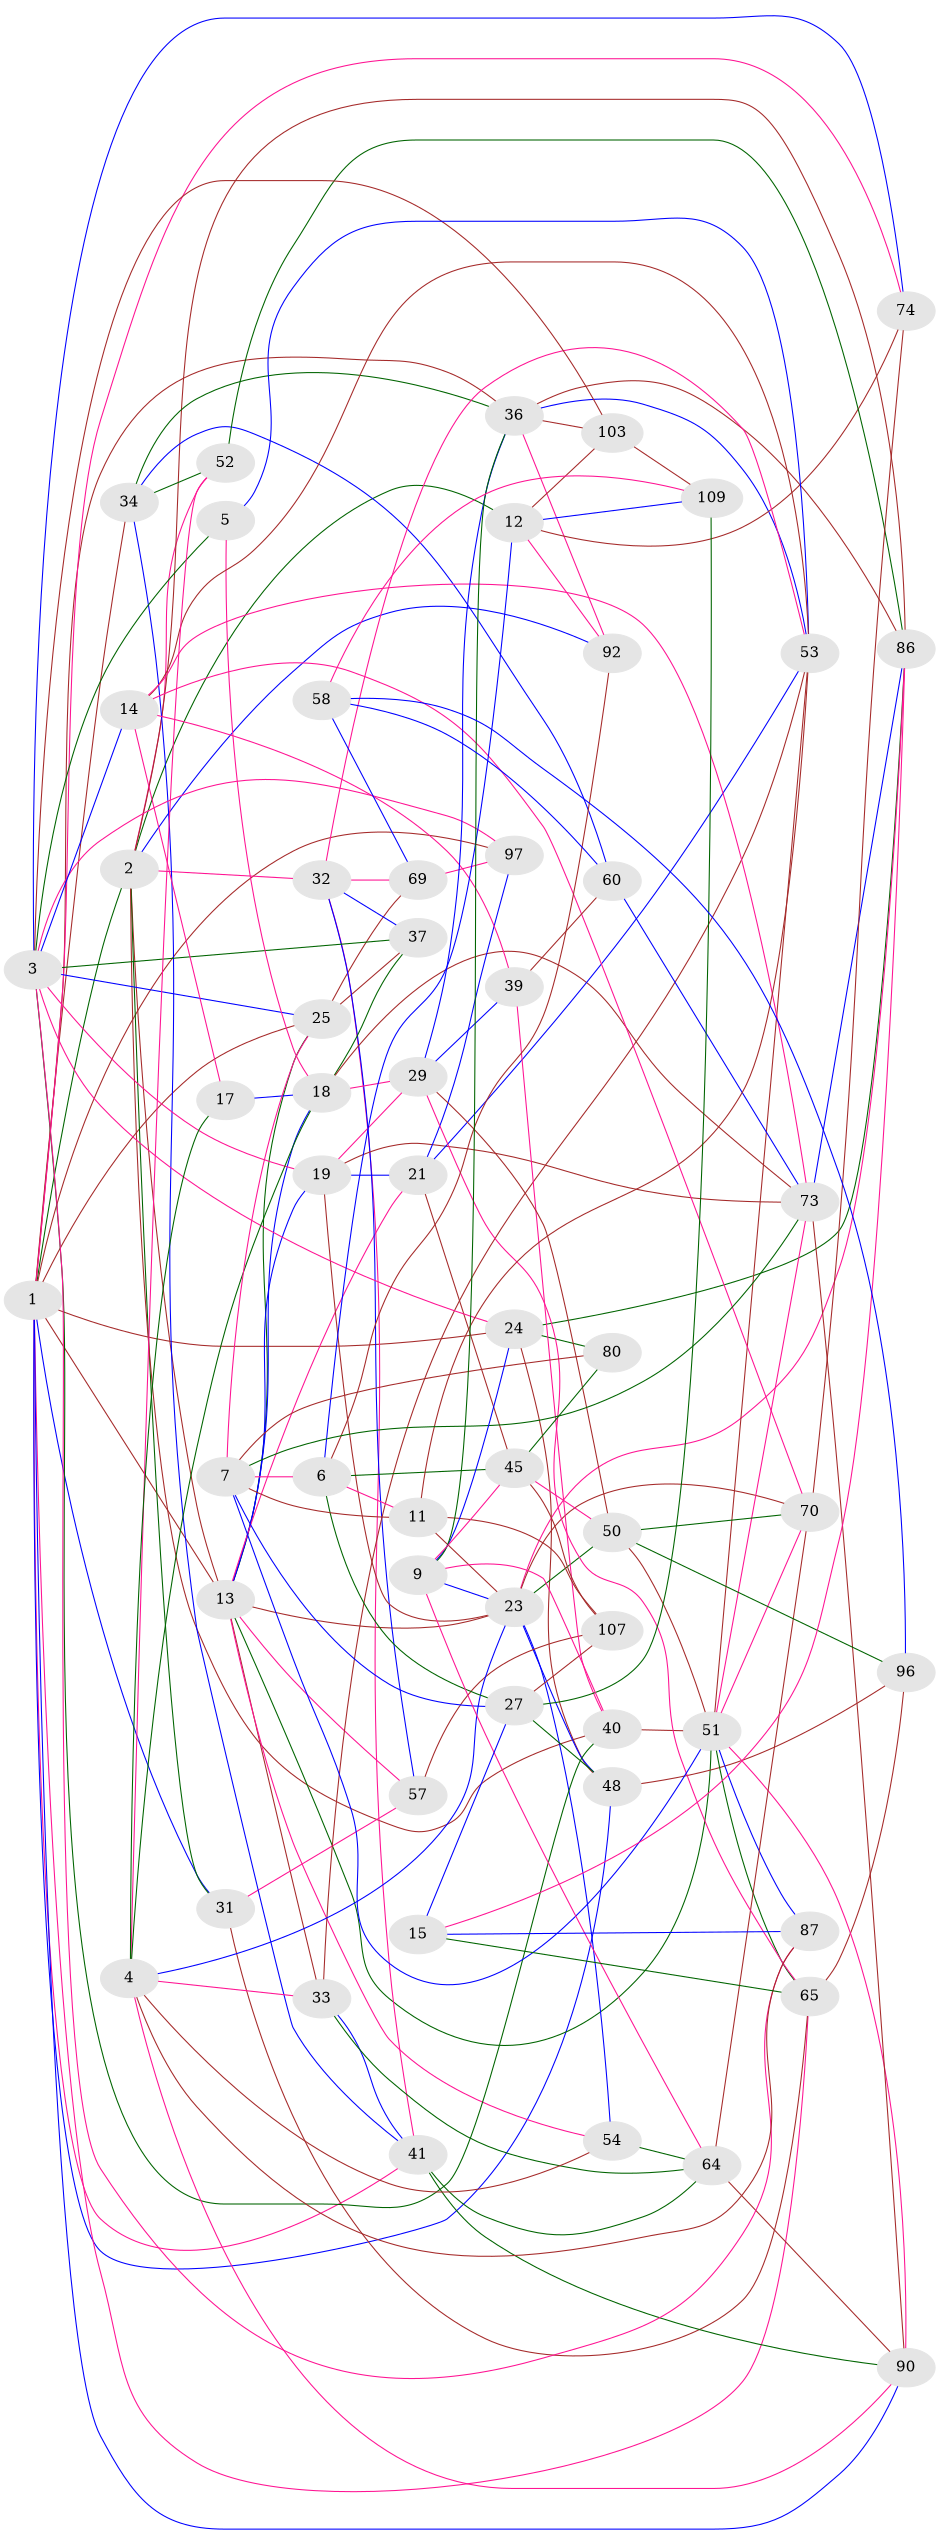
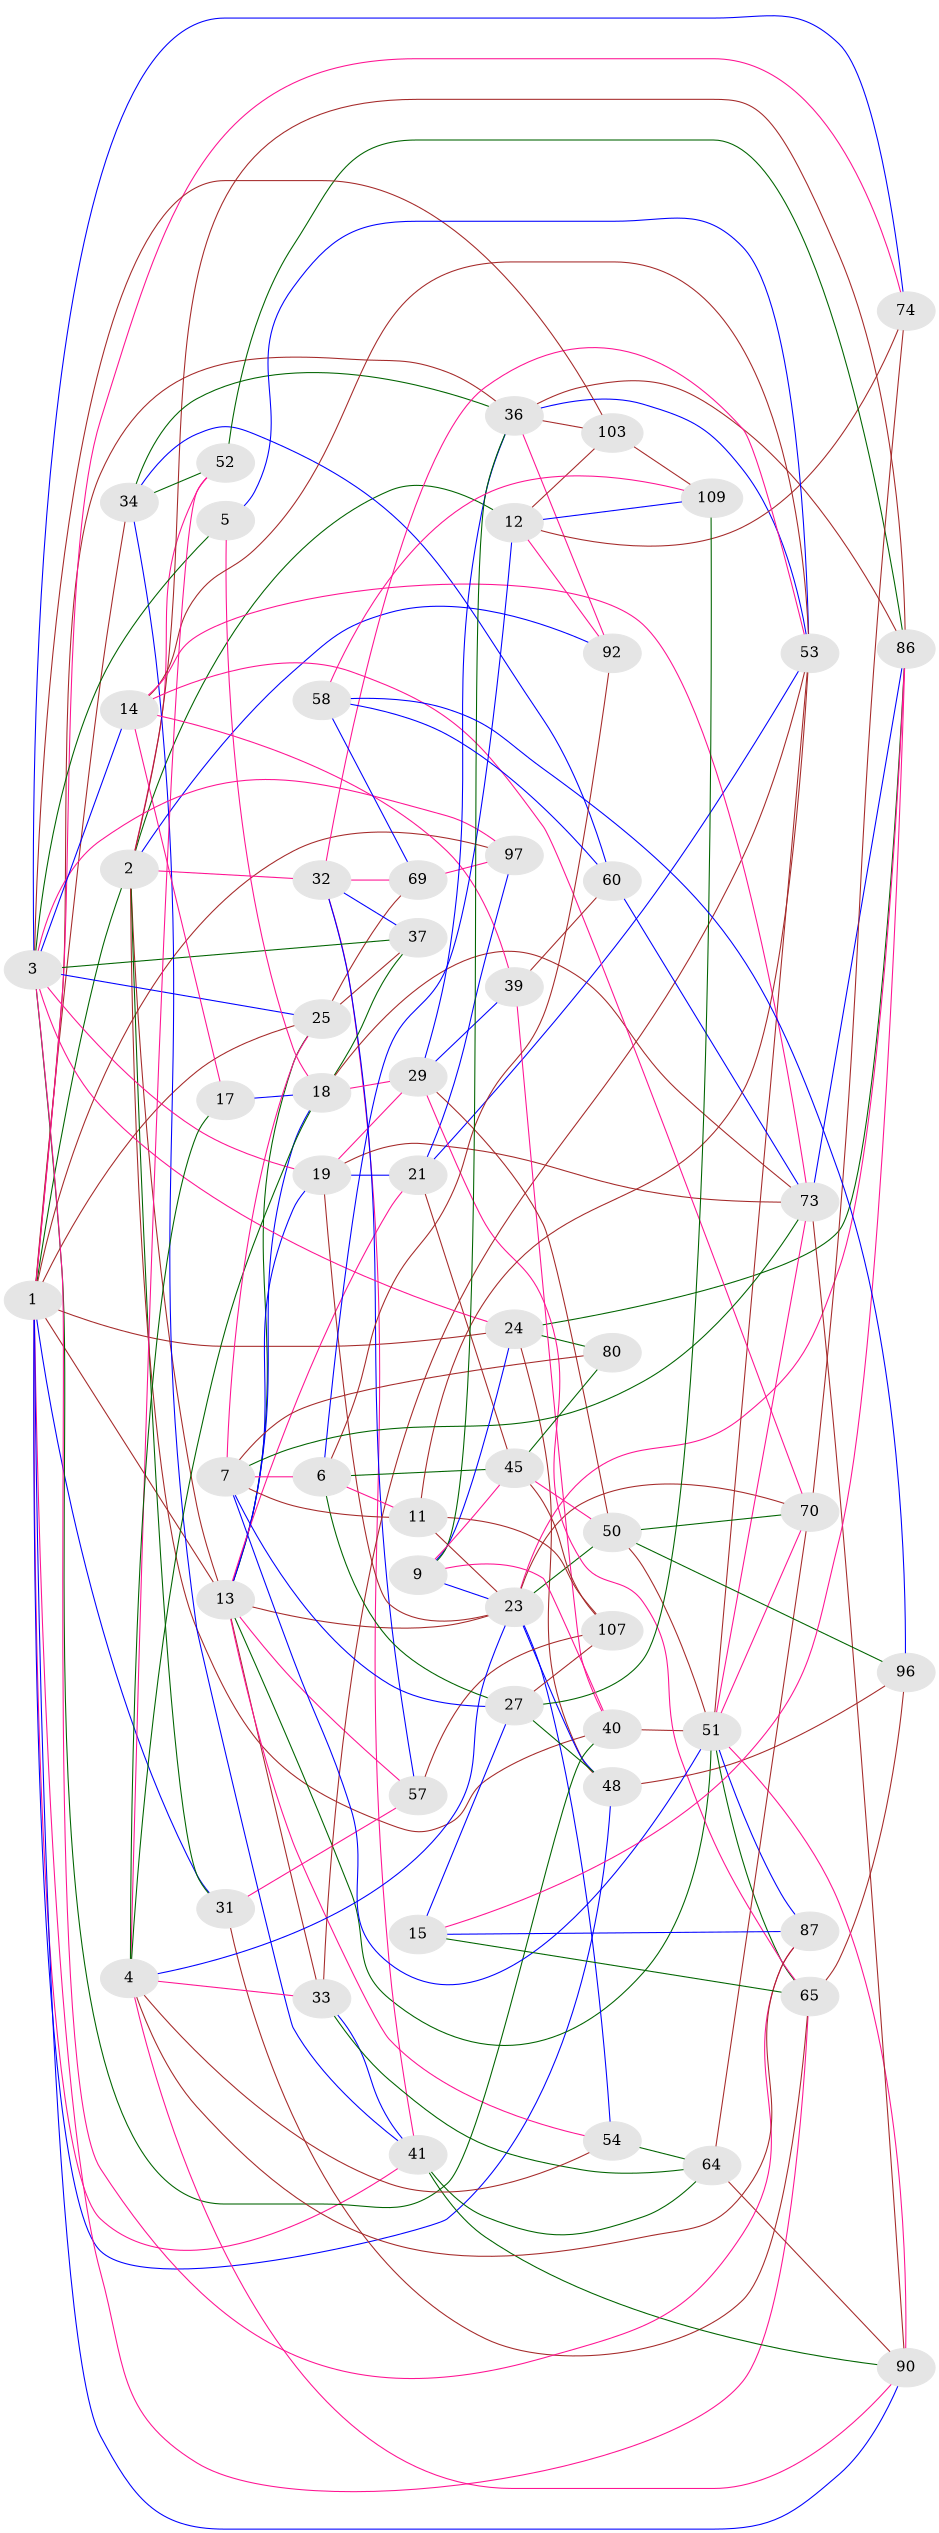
edge "9" -- "64": removed
